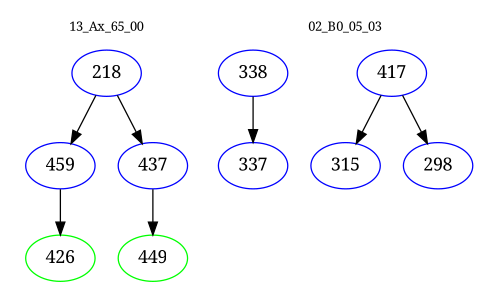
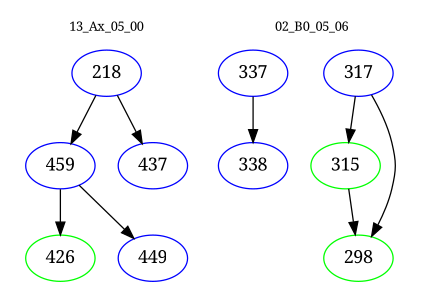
cluster "13_Ax_65_00": label "13_Ax_65_00" -> "13_Ax_05_00"
cluster "02_B0_05_03": label "02_B0_05_03" -> "02_B0_05_06"
node "417": label "417" -> "317"
edge "338" -> "337": reversed
node "315": color blue -> green
node "298": color blue -> green
edge "315" -> "298": added
edge "437" -> "449": now "459" -> "449"
node "449": color green -> blue
